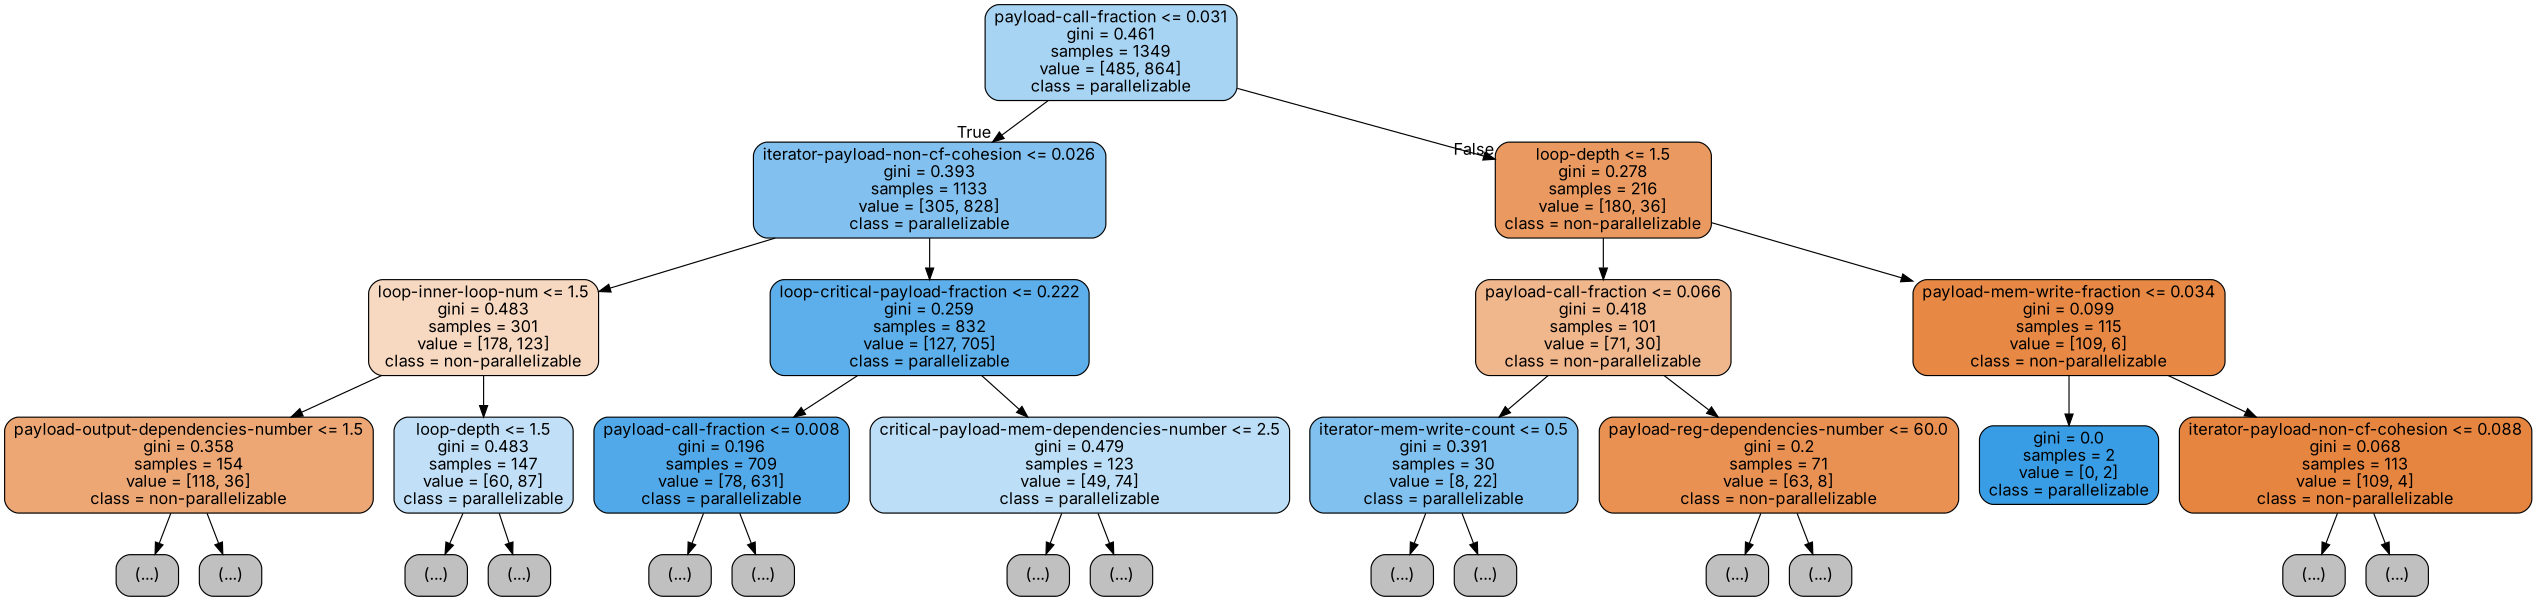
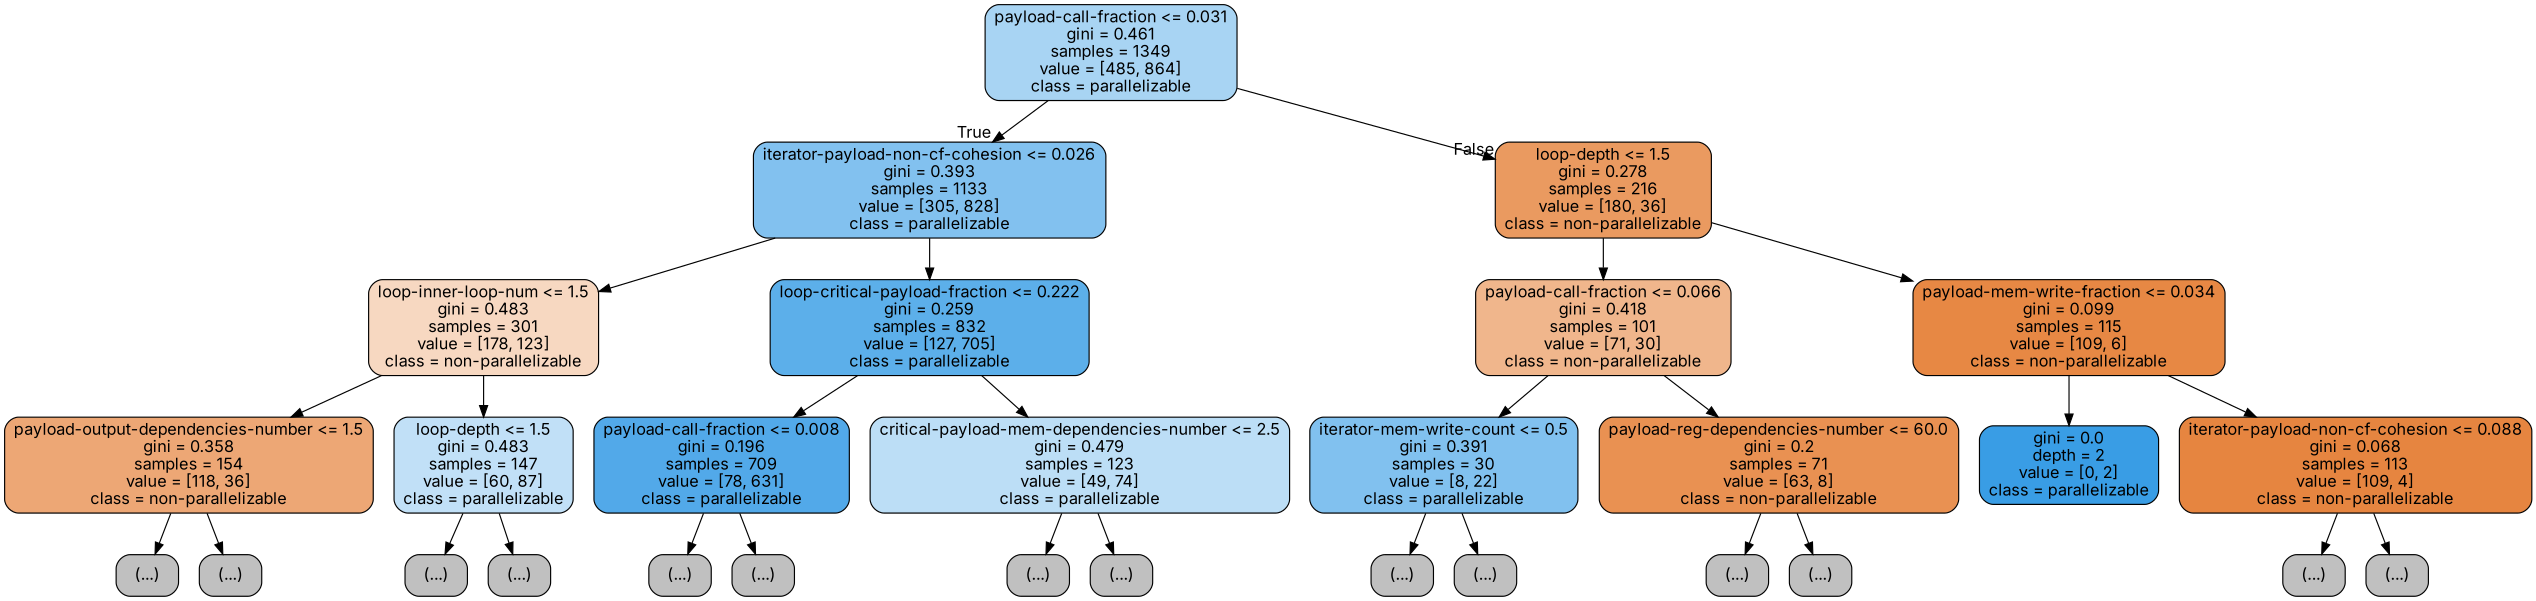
node "gini = 0.0 samples = 2 value = [0, 2] class = parallelizable": label "gini = 0.0 samples = 2 value = [0, 2] class = parallelizable" -> "gini = 0.0 depth = 2 value = [0, 2] class = parallelizable"
